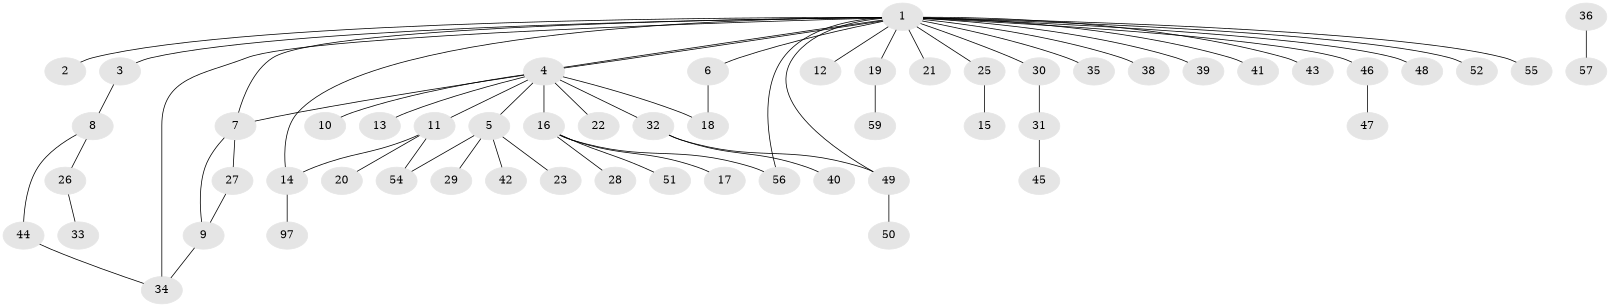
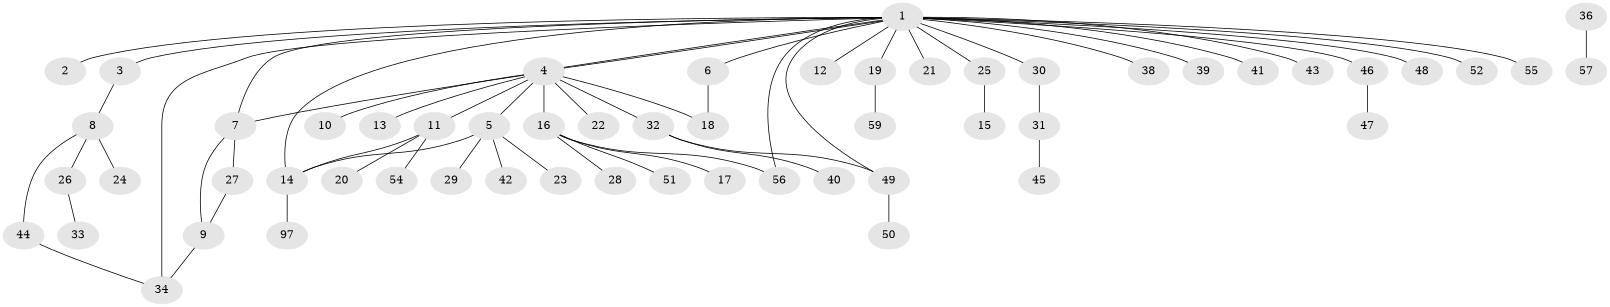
node "35": removed
edge "5" -- "54": now "5" -- "14"
node "24": added
